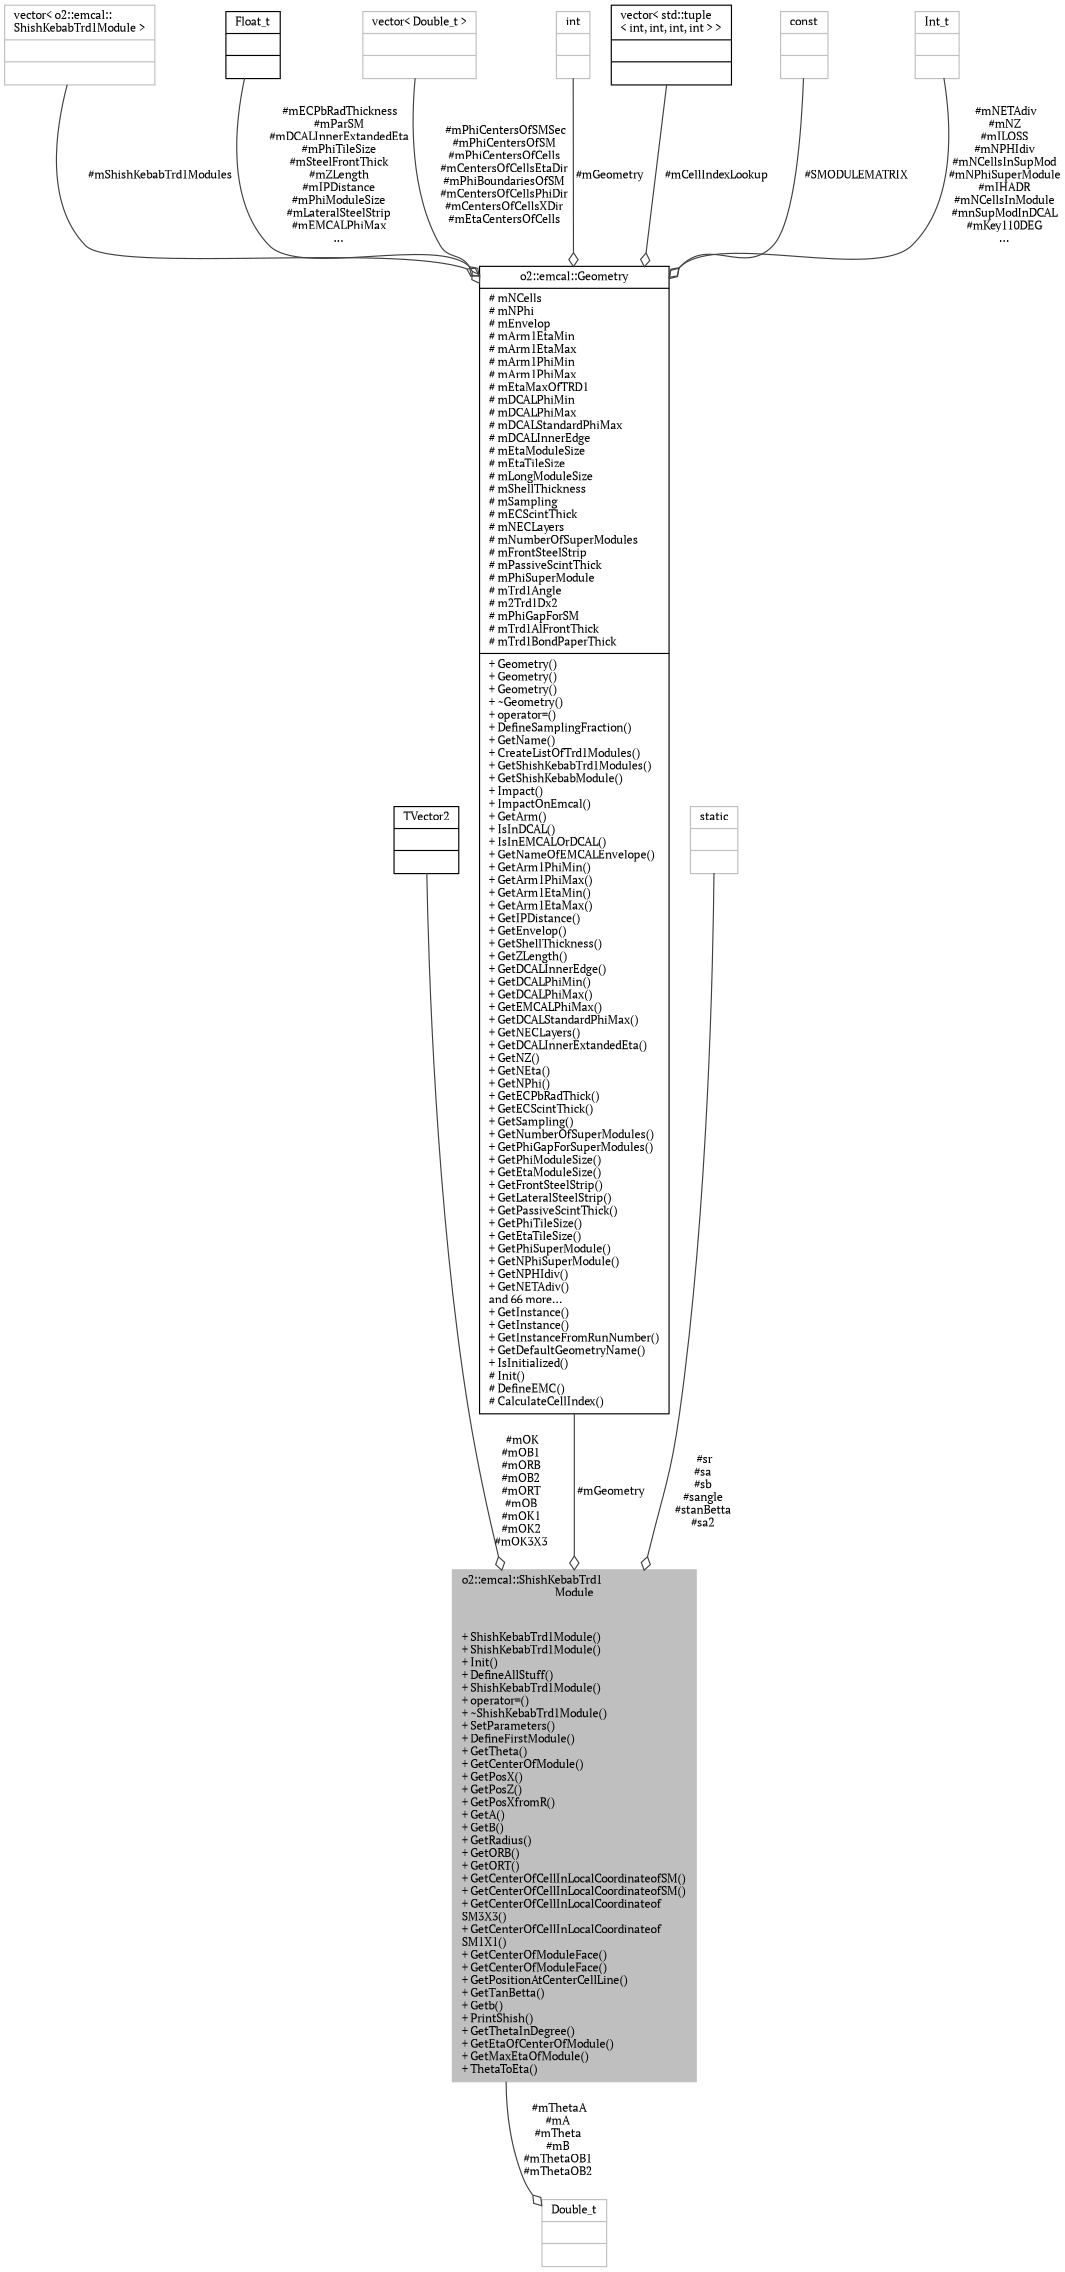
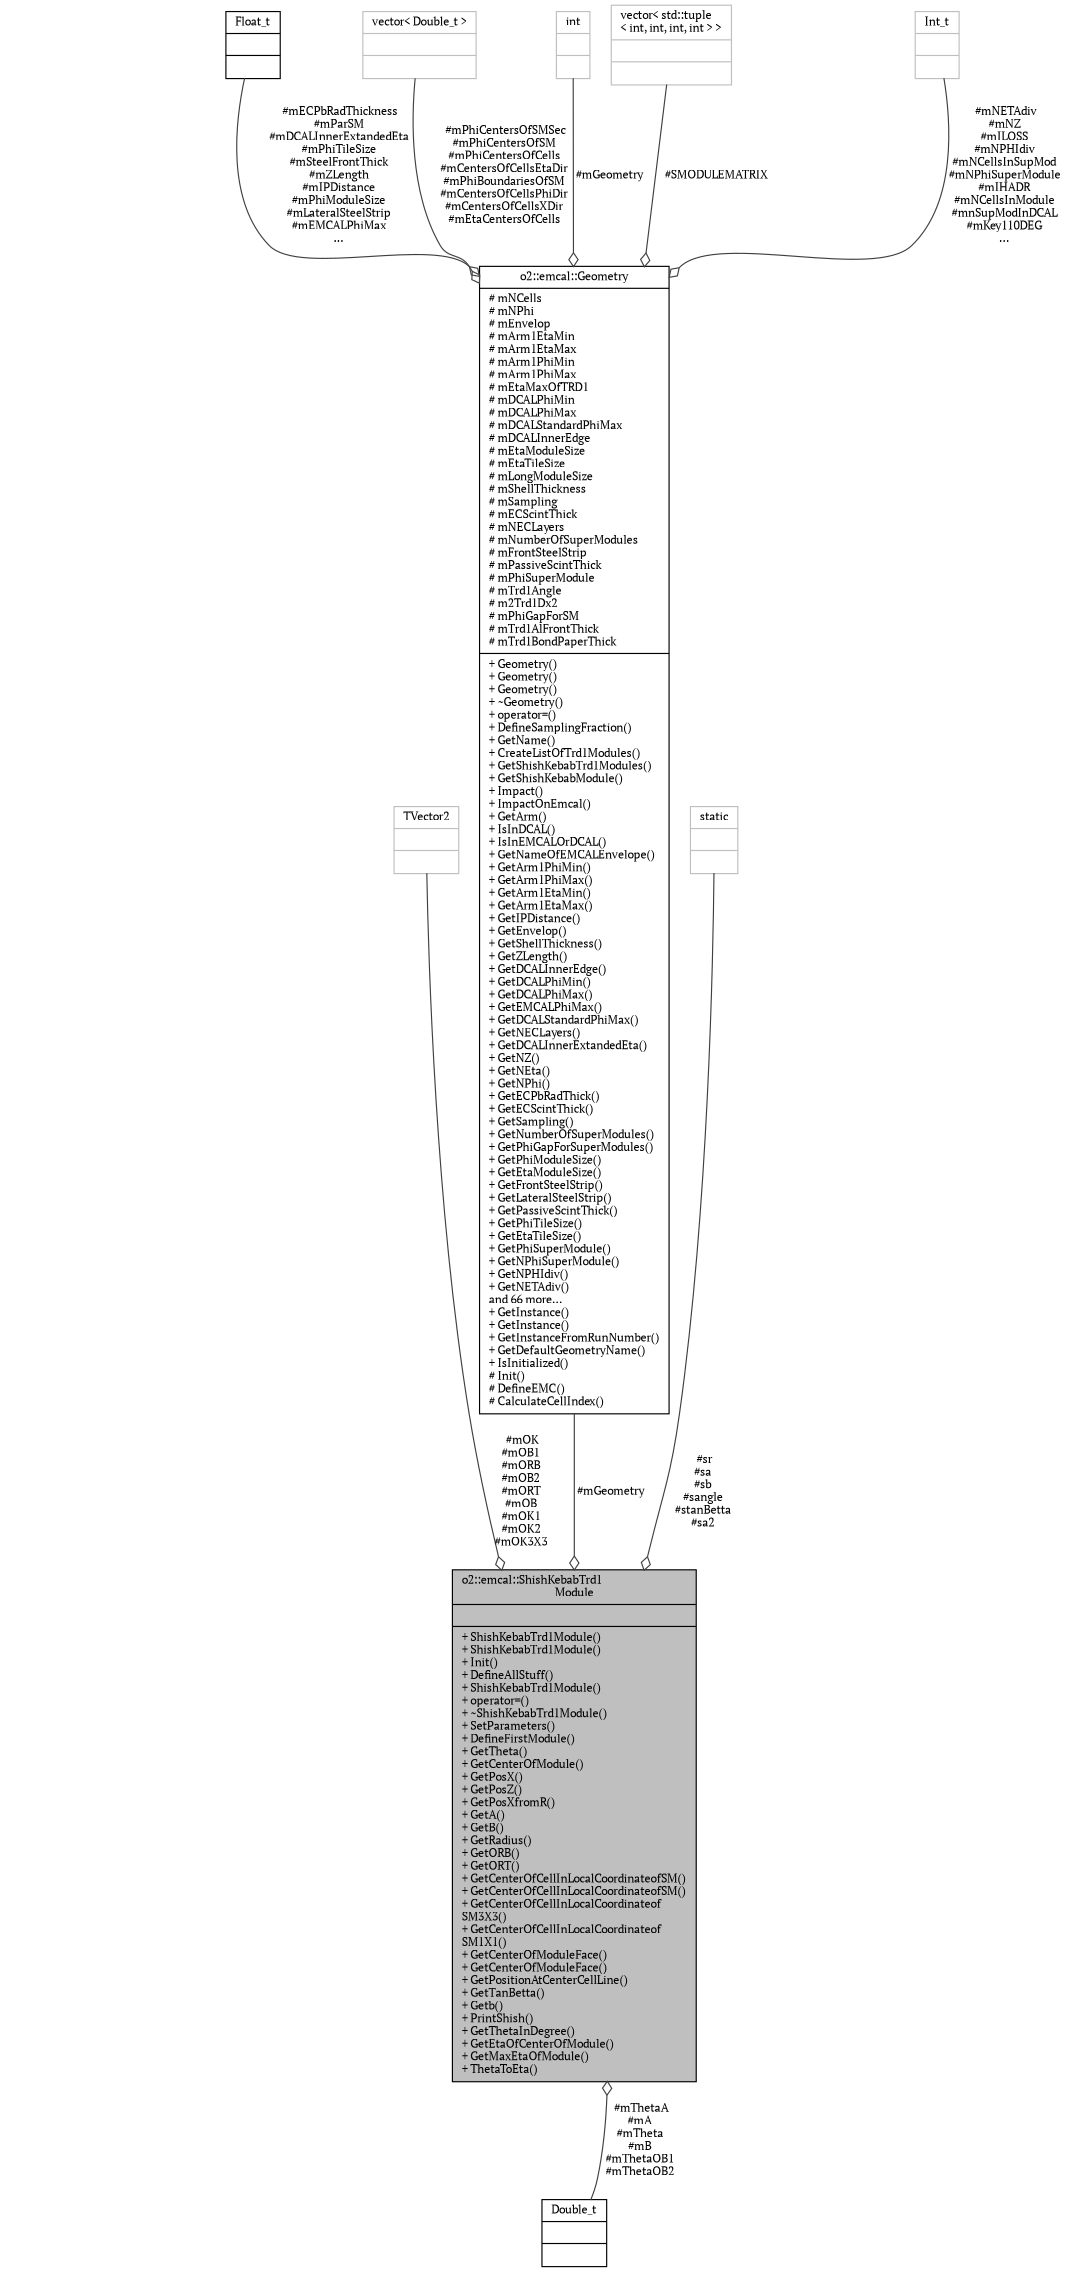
node "vector< o2::emcal::": removed
node "vector< std::tuple": color black -> grey75
node "const": removed
edge "vector< std::tuple" -> "o2::emcal::Geometry": label " #mCellIndexLookup" -> " #SMODULEMATRIX"
node "TVector2": color black -> grey75
node "o2::emcal::ShishKebabTrd1": color grey75 -> black
edge "o2::emcal::ShishKebabTrd1" -> "Double_t": reversed
node "Double_t": color grey75 -> black
